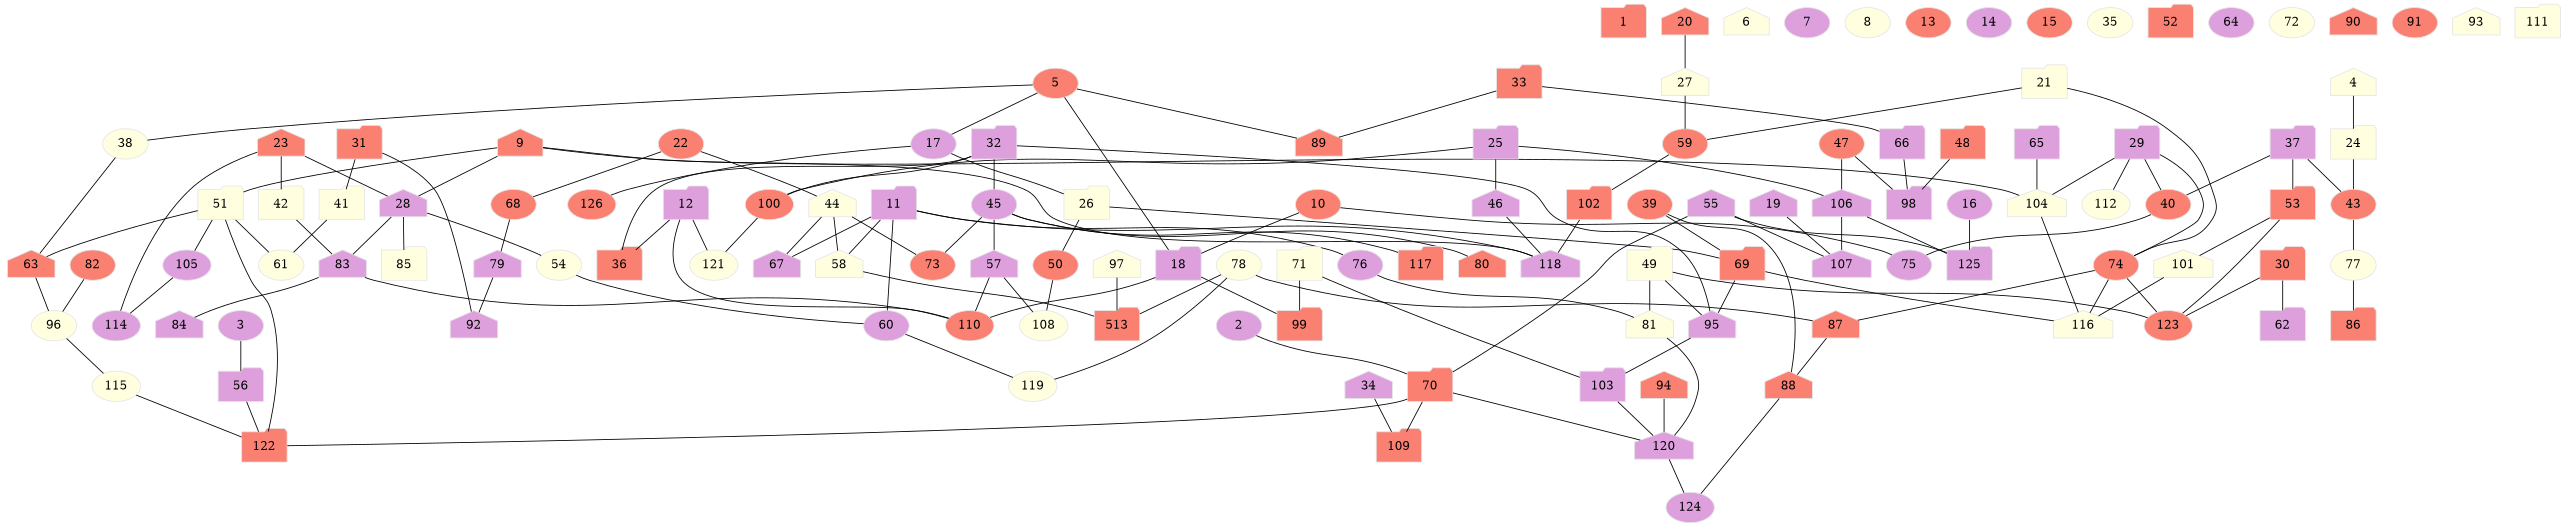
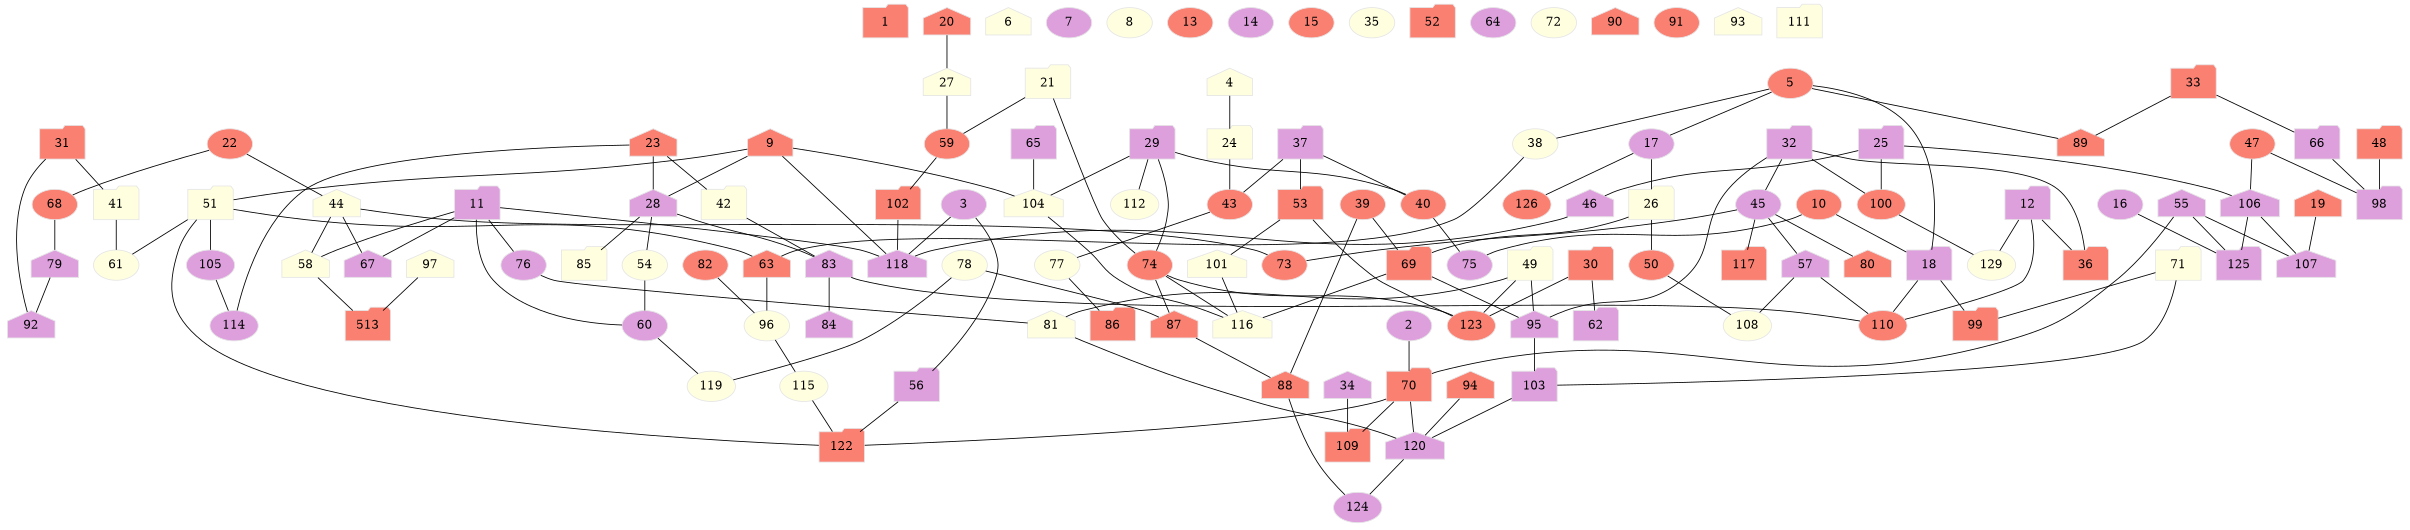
node "19": fillcolor plum -> salmon
edge "3" -- "118": added
node "121": label "121" -> "129"
edge "78" -- "513": removed
